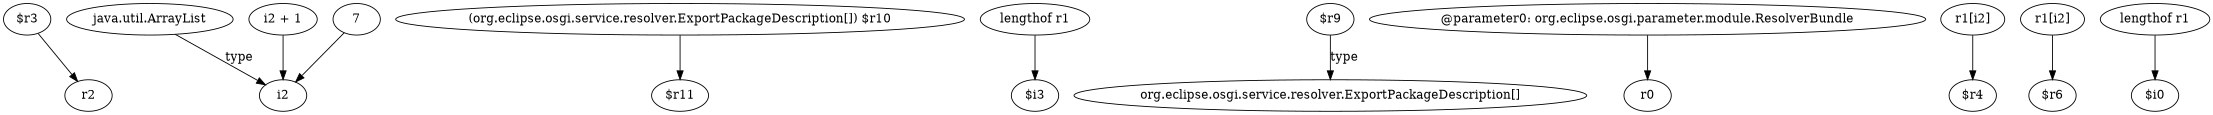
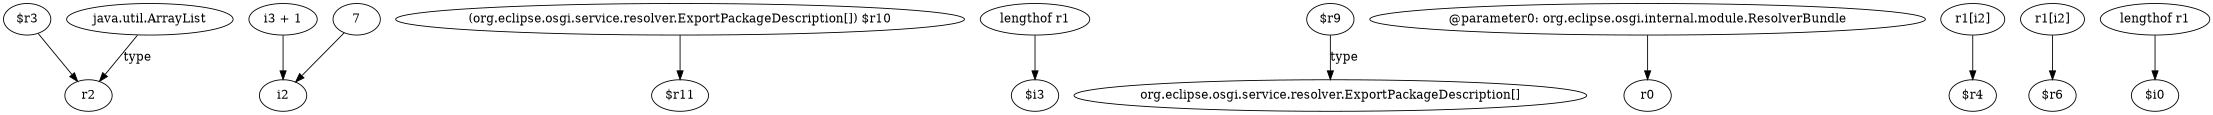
node "i2 + 1": label "i2 + 1" -> "i3 + 1"
node "@parameter0: org.eclipse.osgi.parameter.module.ResolverBundle": label "@parameter0: org.eclipse.osgi.parameter.module.ResolverBundle" -> "@parameter0: org.eclipse.osgi.internal.module.ResolverBundle"
edge "java.util.ArrayList" -> "i2": now "java.util.ArrayList" -> "r2"
